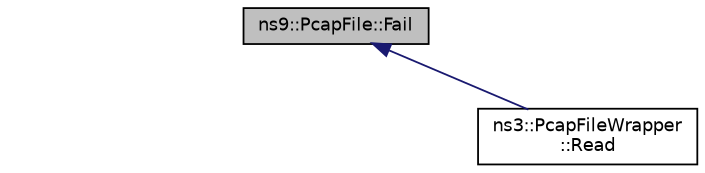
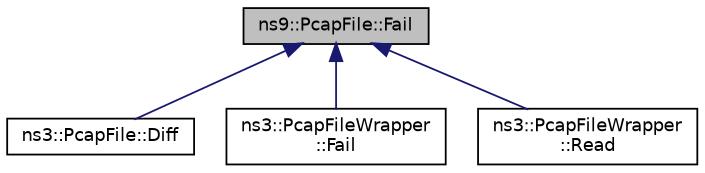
node "ns3::PcapFile::Diff": added
node "ns3::PcapFileWrapper ::Fail": added
